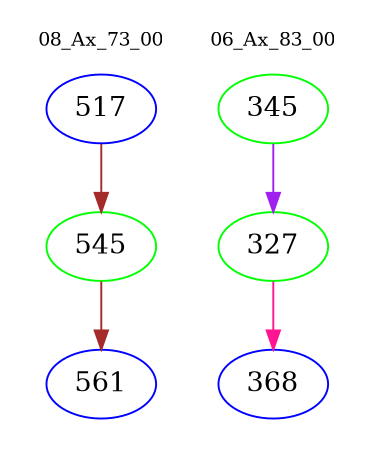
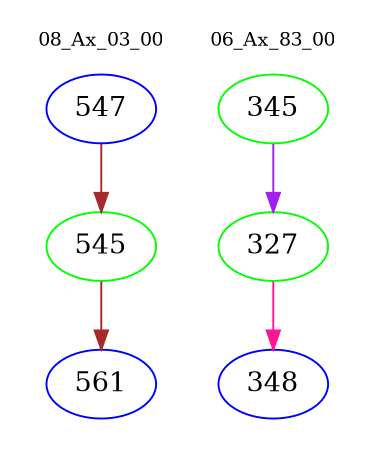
cluster "08_Ax_73_00": label "08_Ax_73_00" -> "08_Ax_03_00"
node "517": label "517" -> "547"
node "368": label "368" -> "348"
